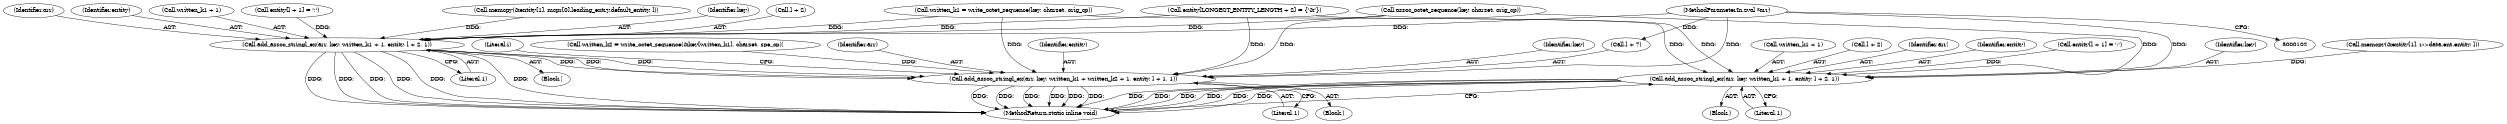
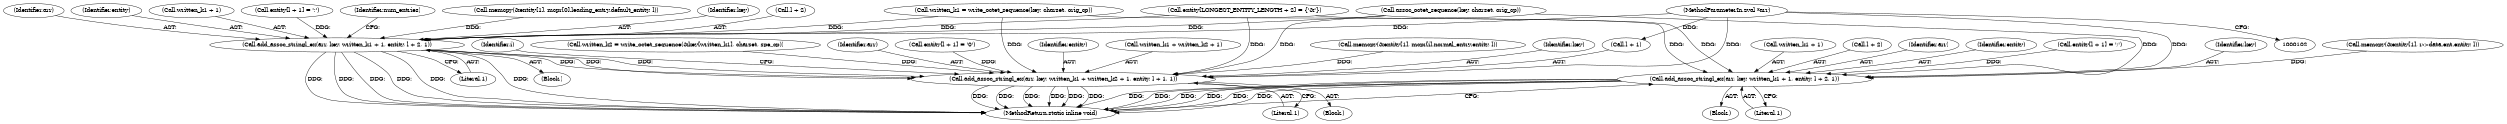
node "(Identifier,num_entries)": added
node "(Literal,i)": label "(Literal,i)" -> "(Identifier,i)"
node "(Call,entity[l + 1] = '0')": added
node "(Call,written_k1 + written_k2 + 1)": added
node "(Call,memcpy(&entity[1], mcpr[i].normal_entry.entity, l))": added
node "(Call,l + 7)": label "(Call,l + 7)" -> "(Call,l + 1)"
node "5000102": label "5000102" -> "1000102"
